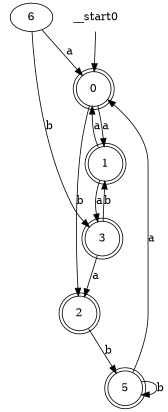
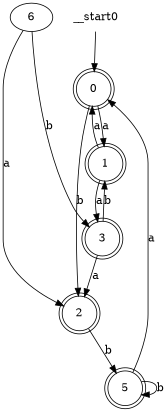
edge "6" -> "0": now "6" -> "2"
